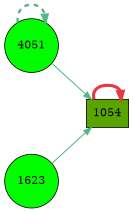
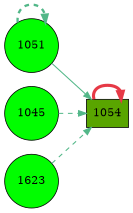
node "4051": label "4051" -> "1051"
node "1045": added
edge "1623" -> "1054": style solid -> dashed
